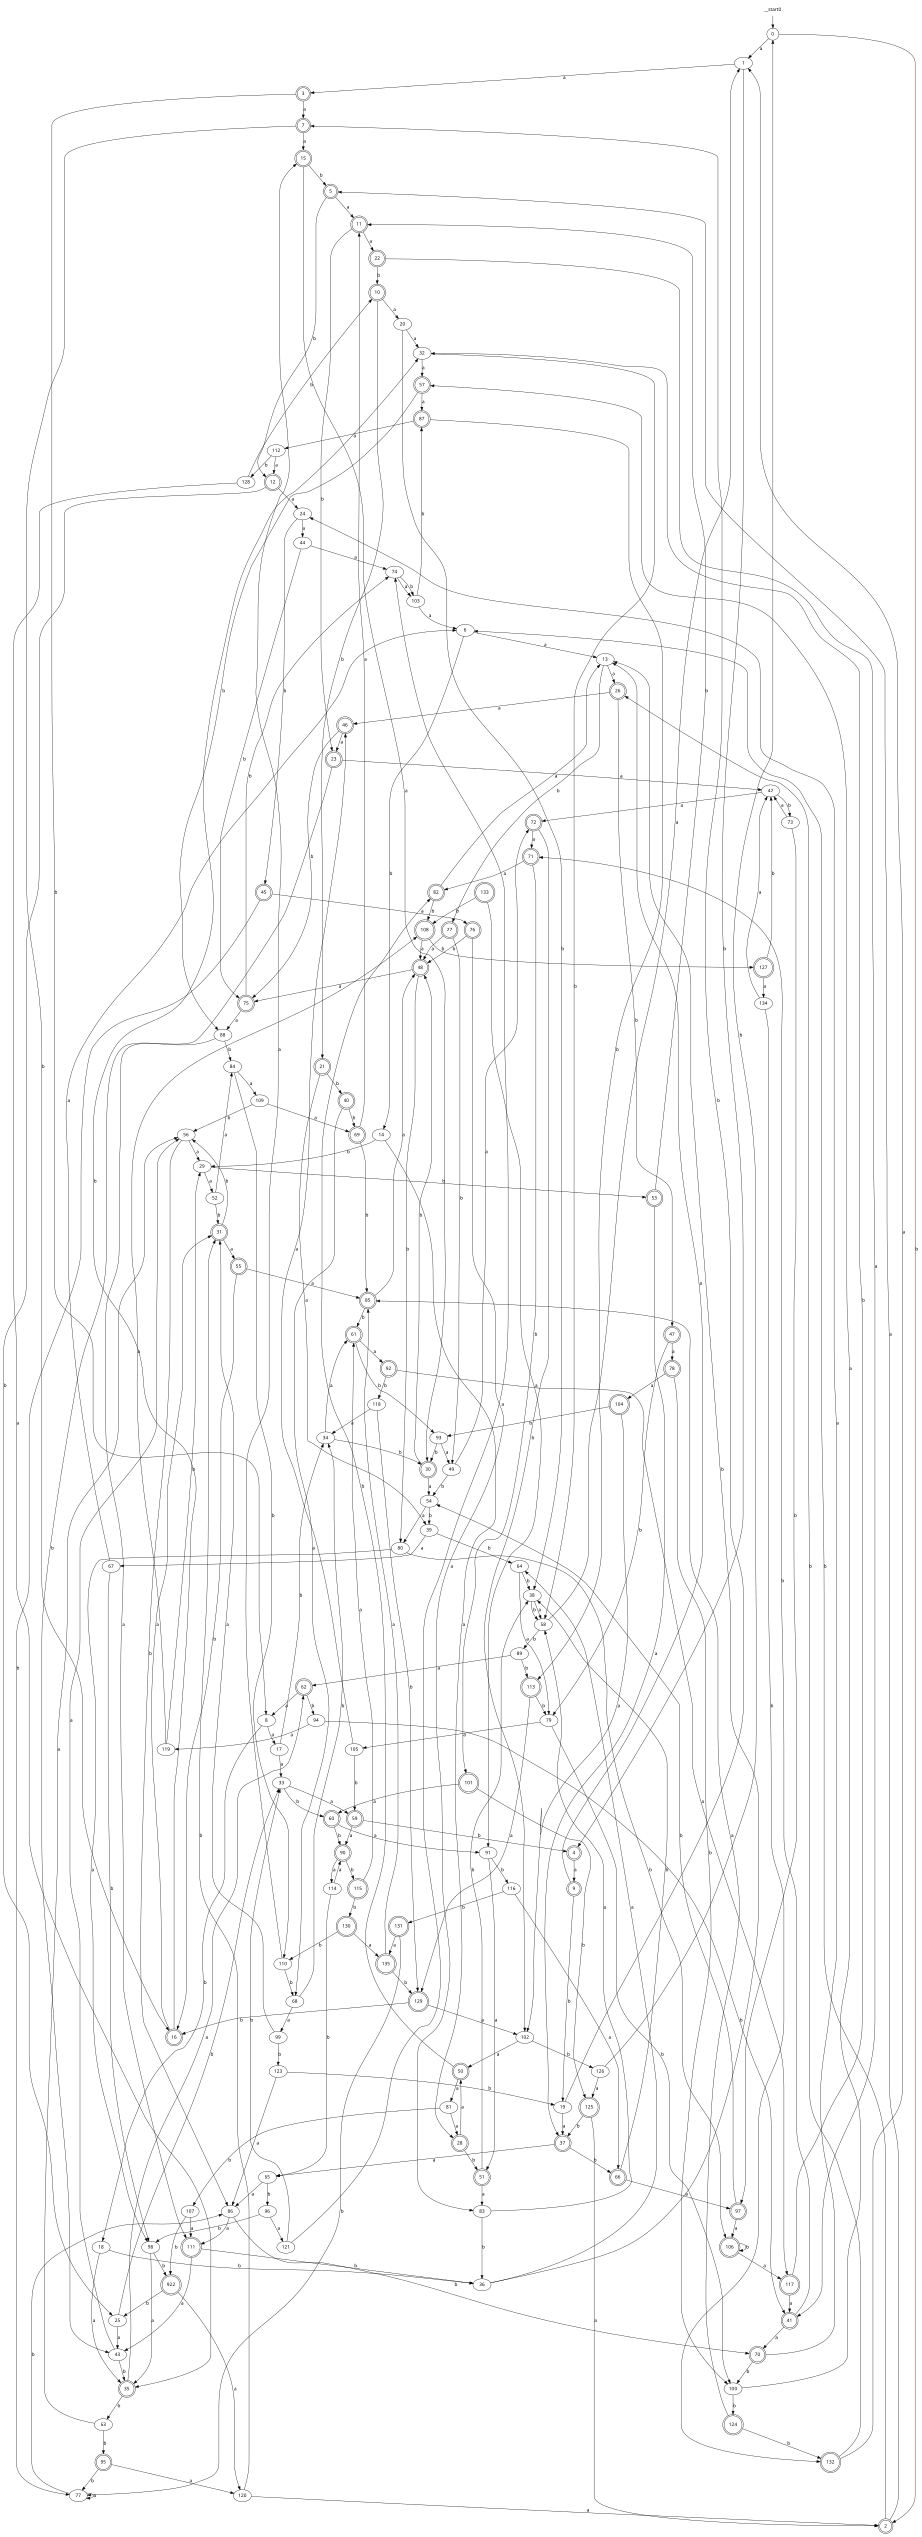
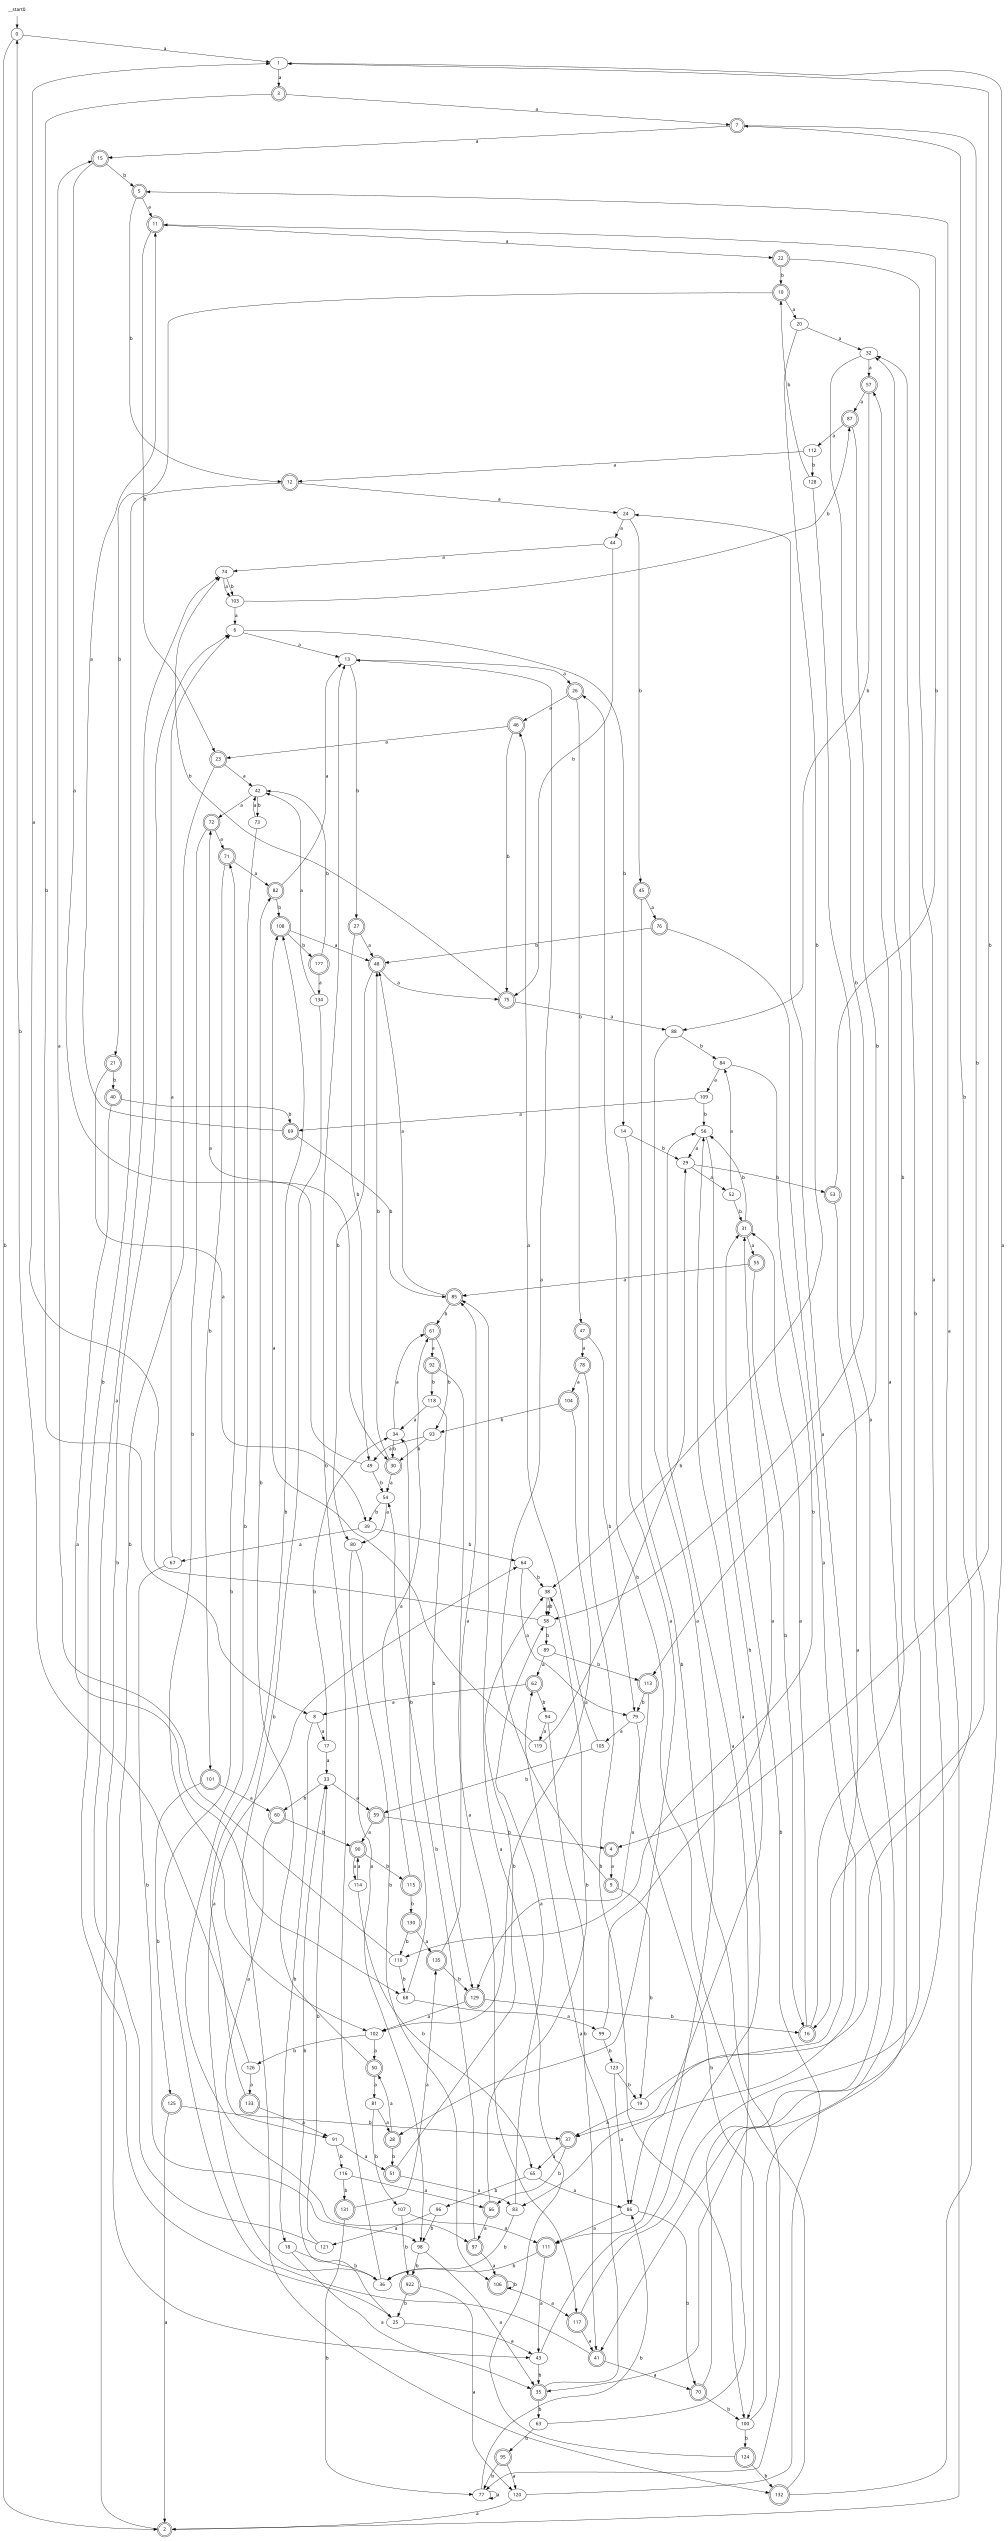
edge "126" -> "125": now "126" -> "133"
